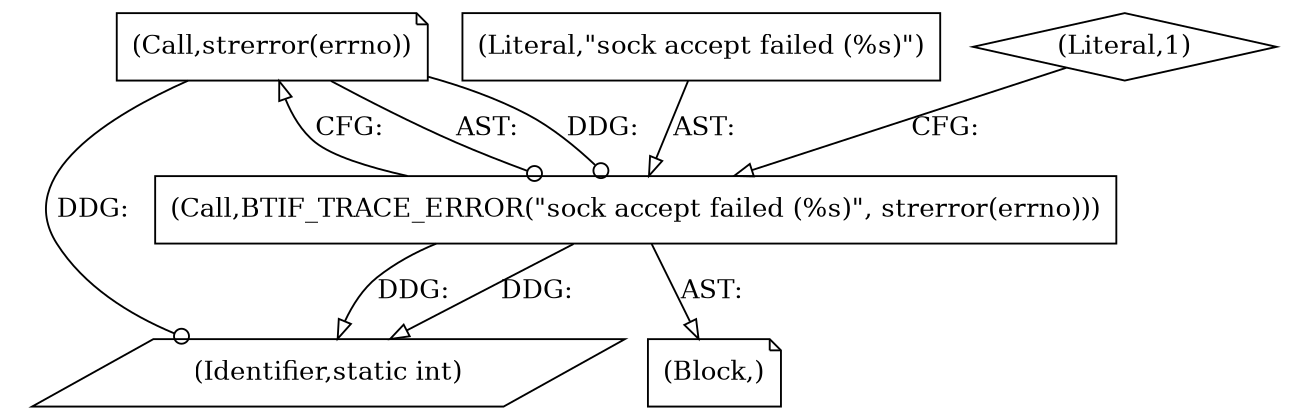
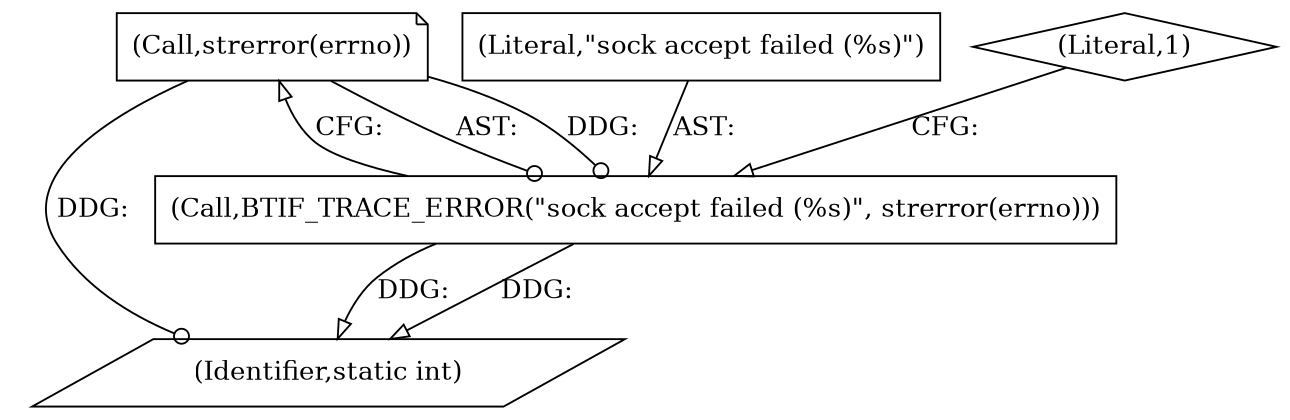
node "(Block,)": removed
